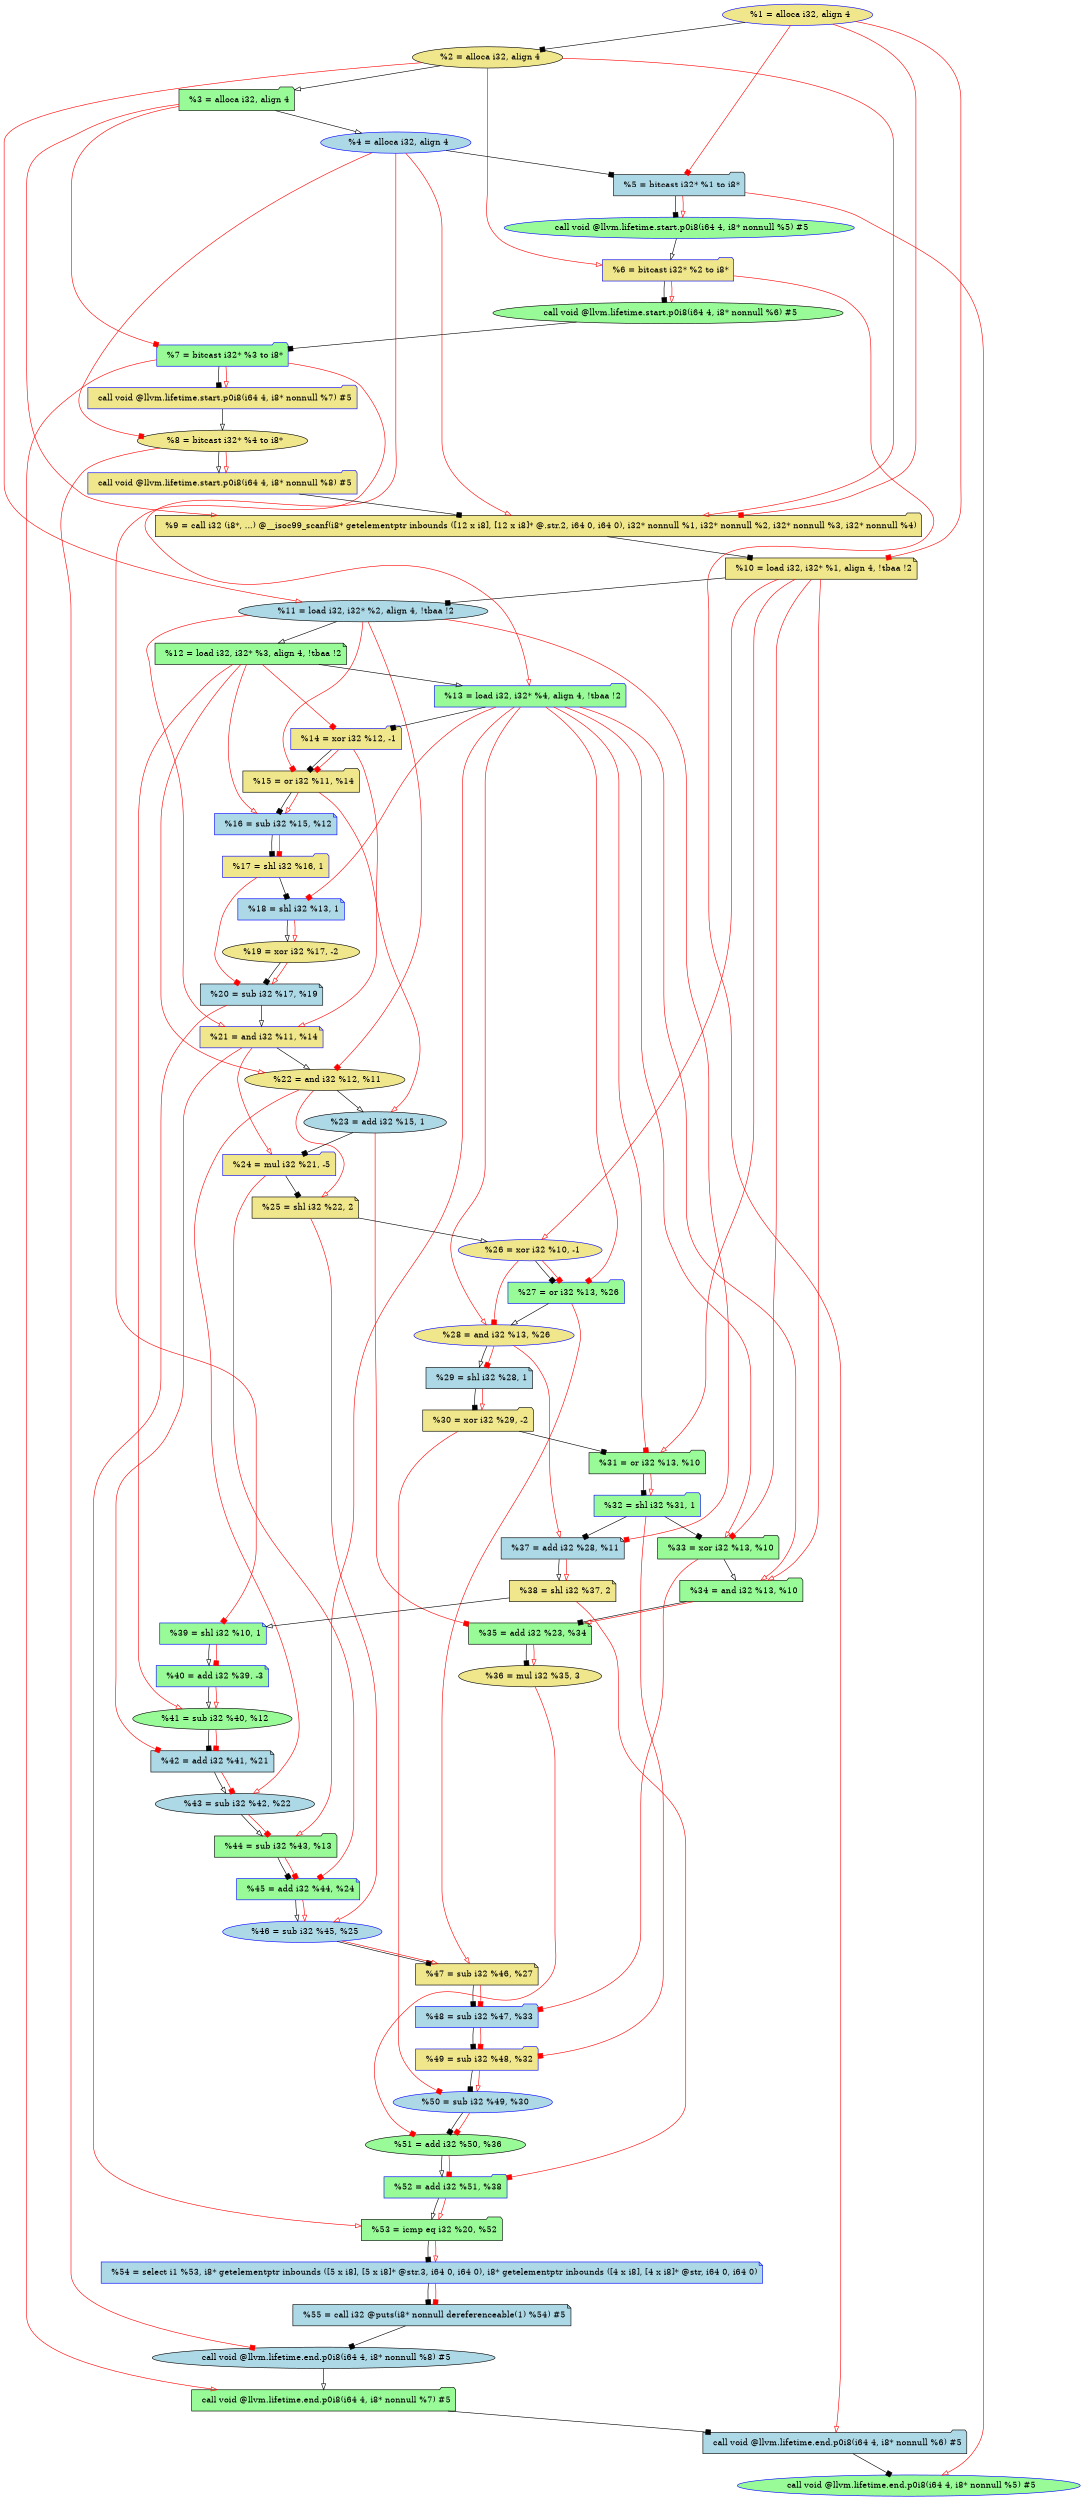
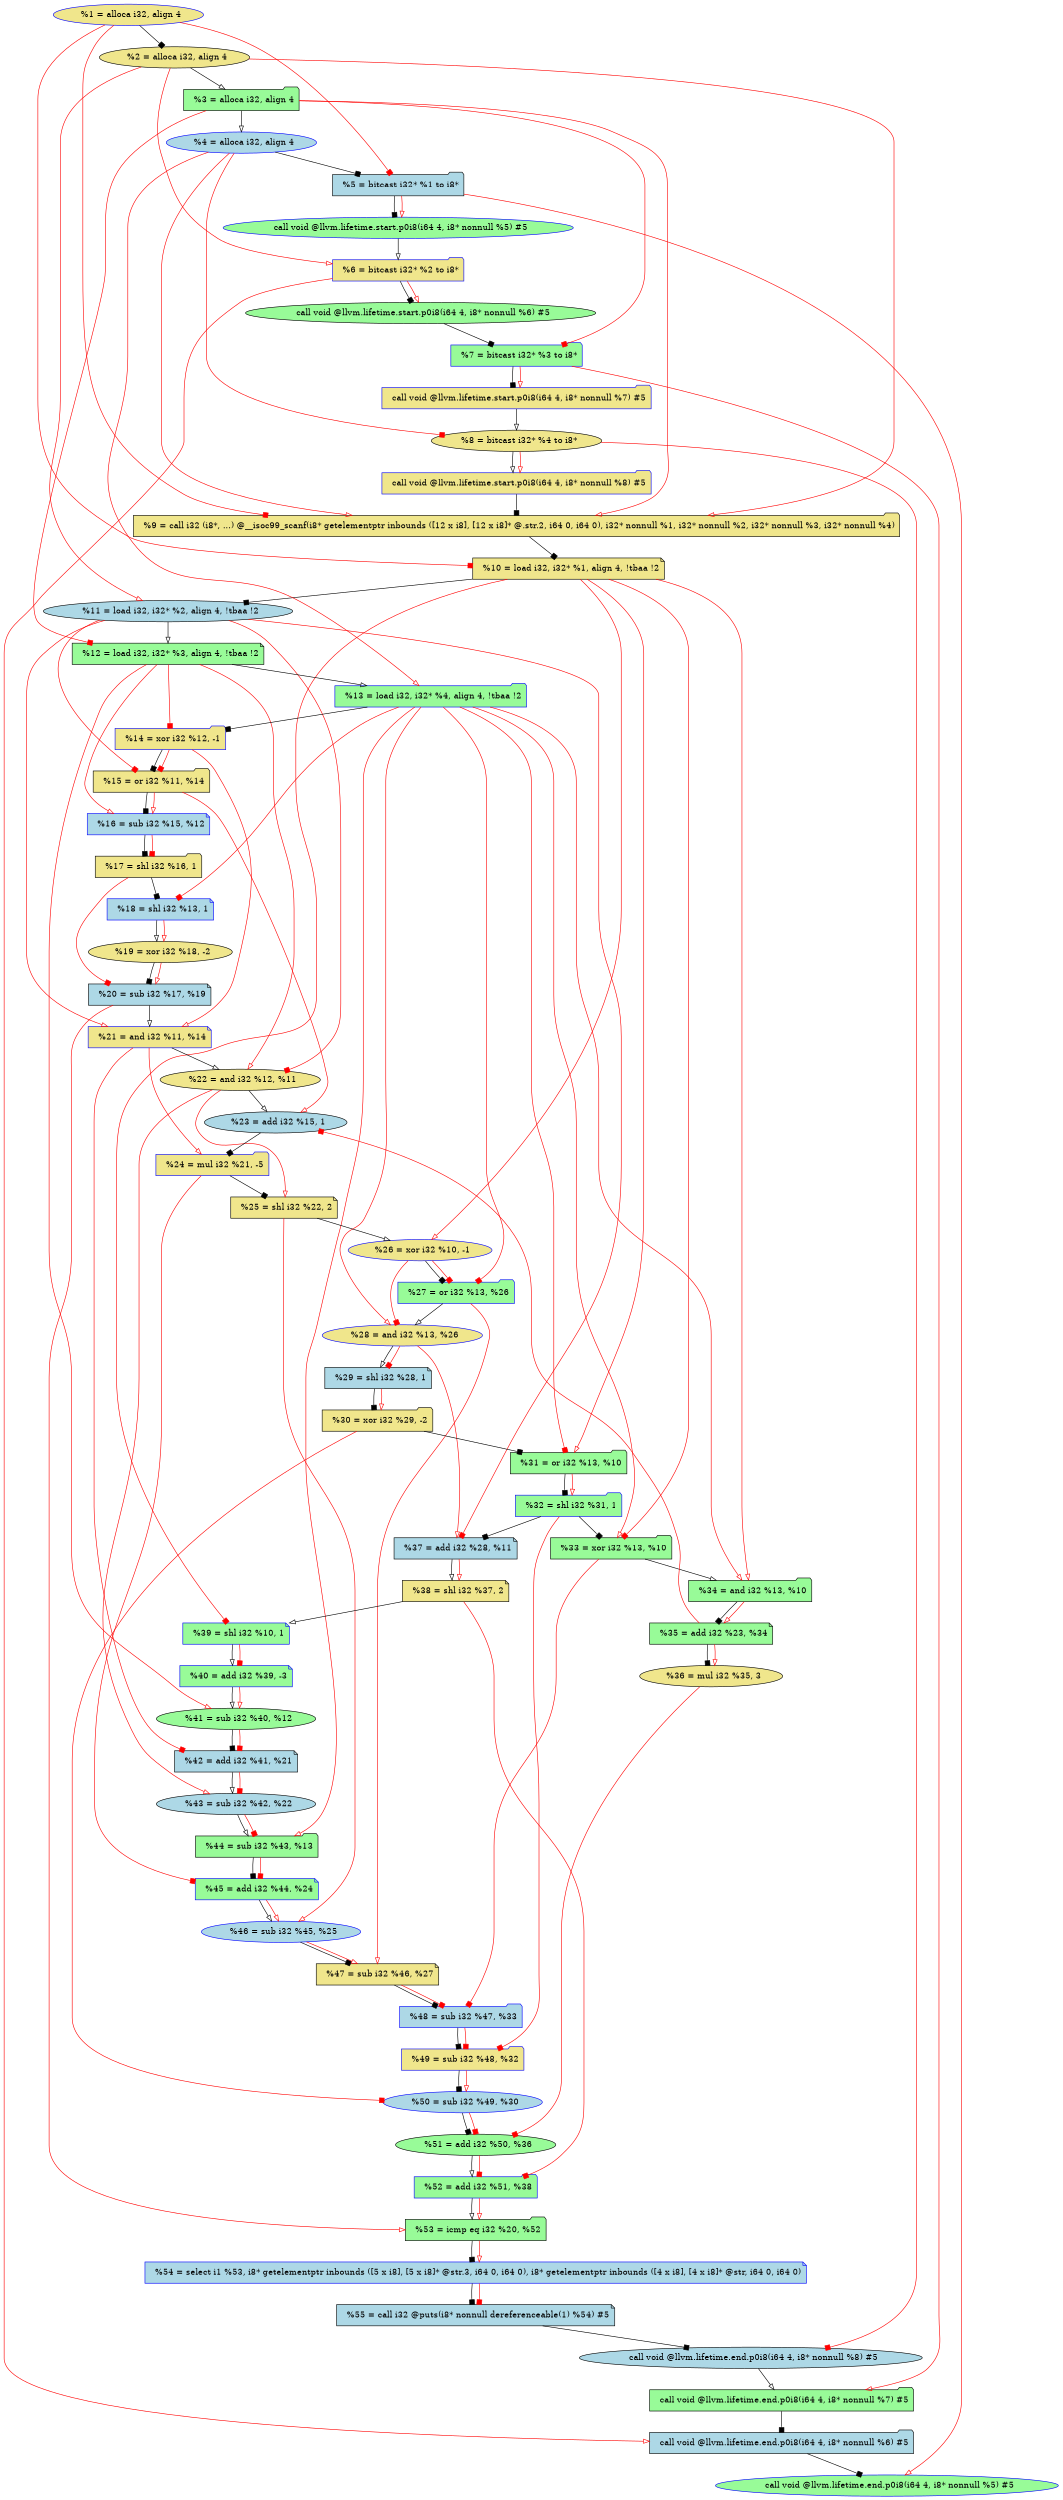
edge "%3 = alloca i32, align 4" -> "%12 = load i32, i32* %3, align 4, !tbaa !2": added
node "%17 = shl i32 %16, 1": color blue -> black
edge "%7 = bitcast i32* %3 to i8*" -> "%39 = shl i32 %10, 1": now "%10 = load i32, i32* %1, align 4, !tbaa !2" -> "%39 = shl i32 %10, 1"
node "%19 = xor i32 %17, -2": label "%19 = xor i32 %17, -2" -> "%19 = xor i32 %18, -2"
edge "%23 = add i32 %15, 1" -> "%35 = add i32 %23, %34": reversed
